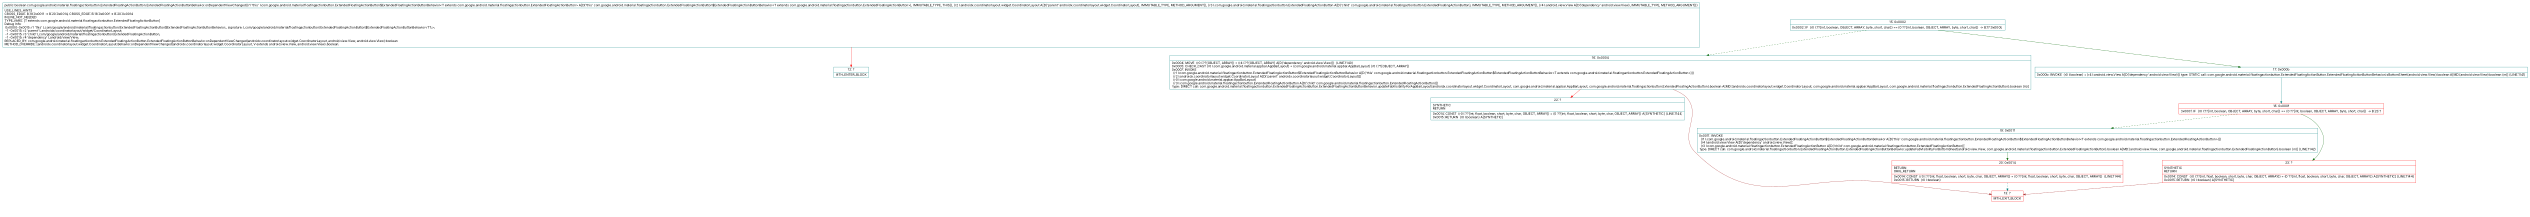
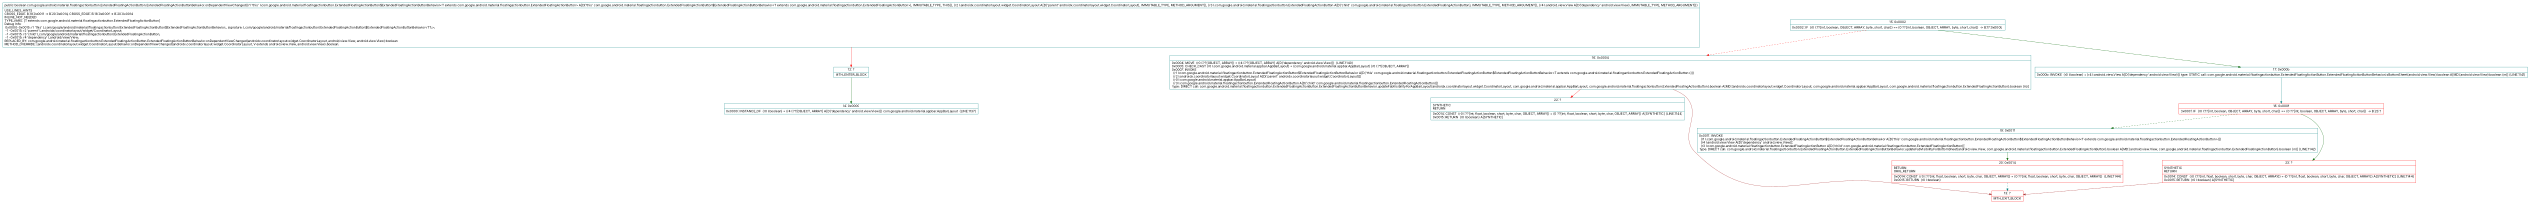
edge "15: 0x0002" -> "16: 0x0004": color darkgreen -> red
node "14: 0x0000": added
